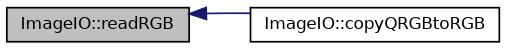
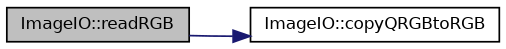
edge "ImageIO::copyQRGBtoRGB" -> "ImageIO::readRGB": reversed
